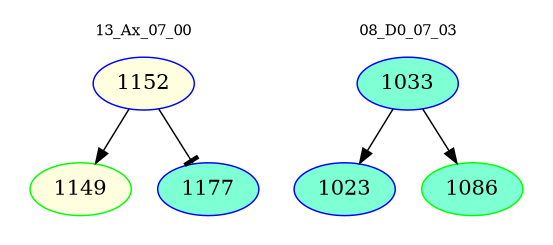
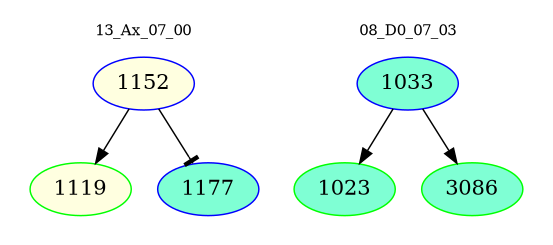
node "1149": label "1149" -> "1119"
node "1023": color blue -> green
node "1086": label "1086" -> "3086"
